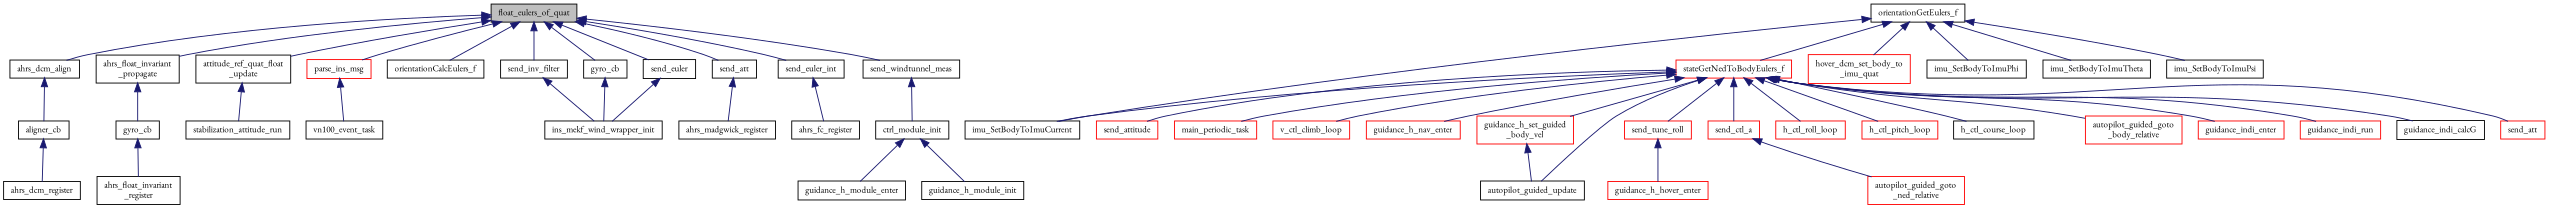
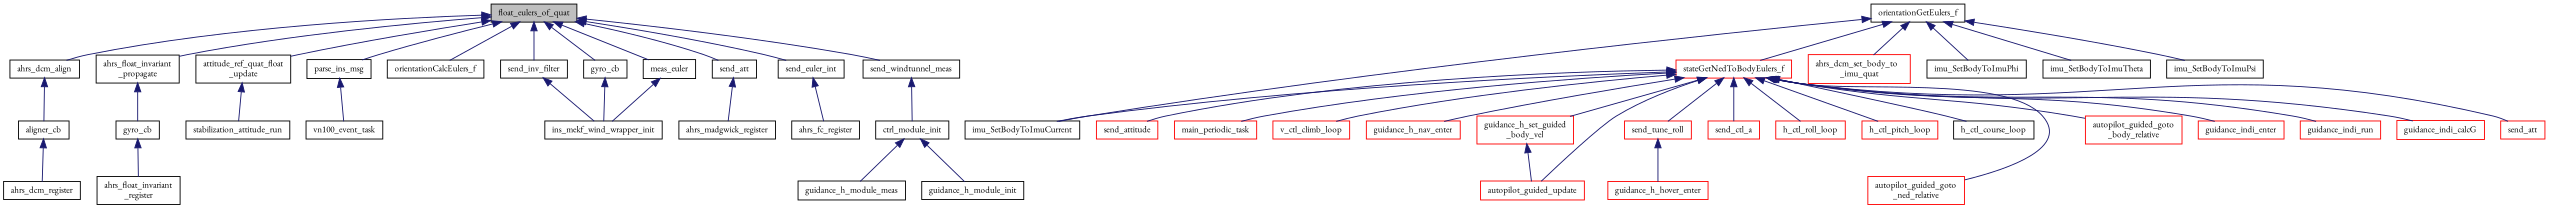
node "parse_ins_msg": color red -> black
node "send_euler": label "send_euler" -> "meas_euler"
node "hover_dcm_set_body_to _imu_quat": label "hover_dcm_set_body_to _imu_quat" -> "ahrs_dcm_set_body_to _imu_quat"
node "guidance_indi_calcG": color black -> red
edge "autopilot_guided_goto _ned_relative" -> "send_ctl_a": now "autopilot_guided_goto _ned_relative" -> "stateGetNedToBodyEulers_f"
node "guidance_h_module_enter": label "guidance_h_module_enter" -> "guidance_h_module_meas"
node "autopilot_guided_update": color black -> red
